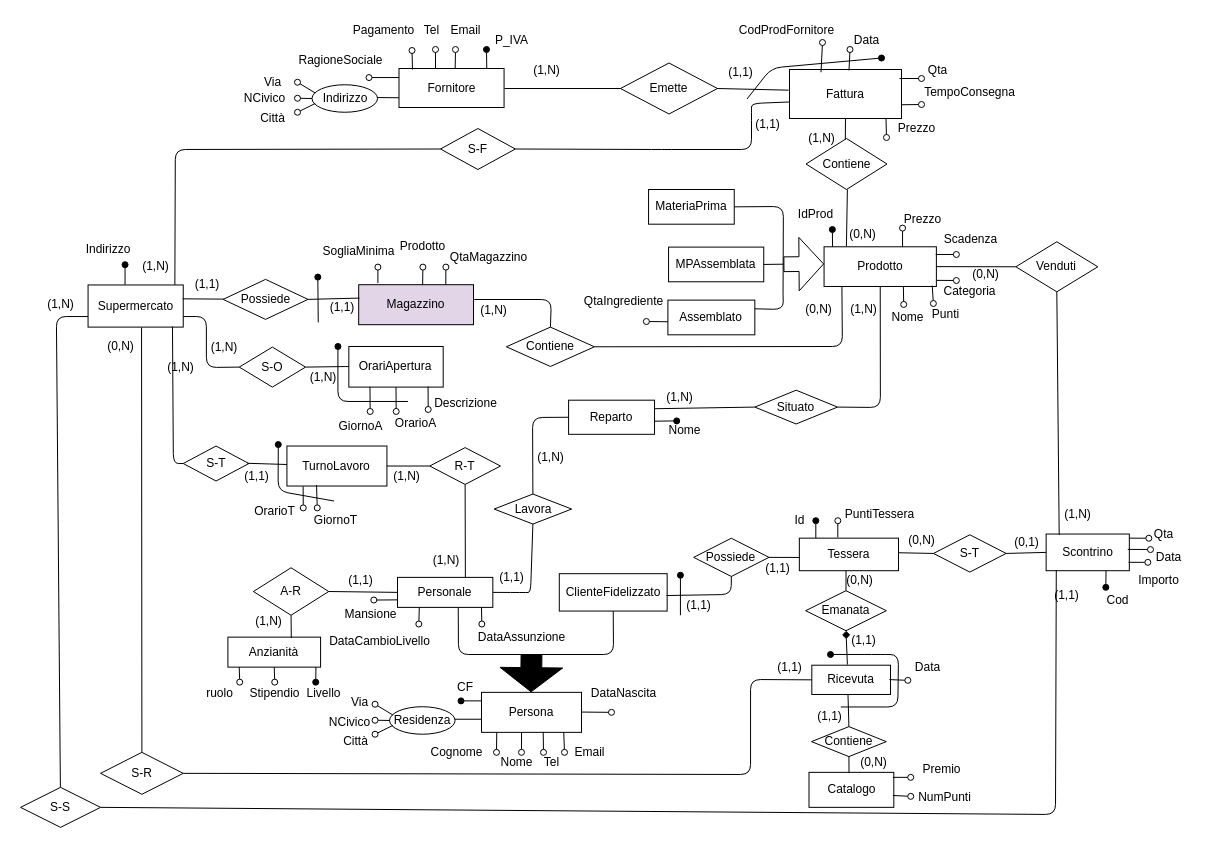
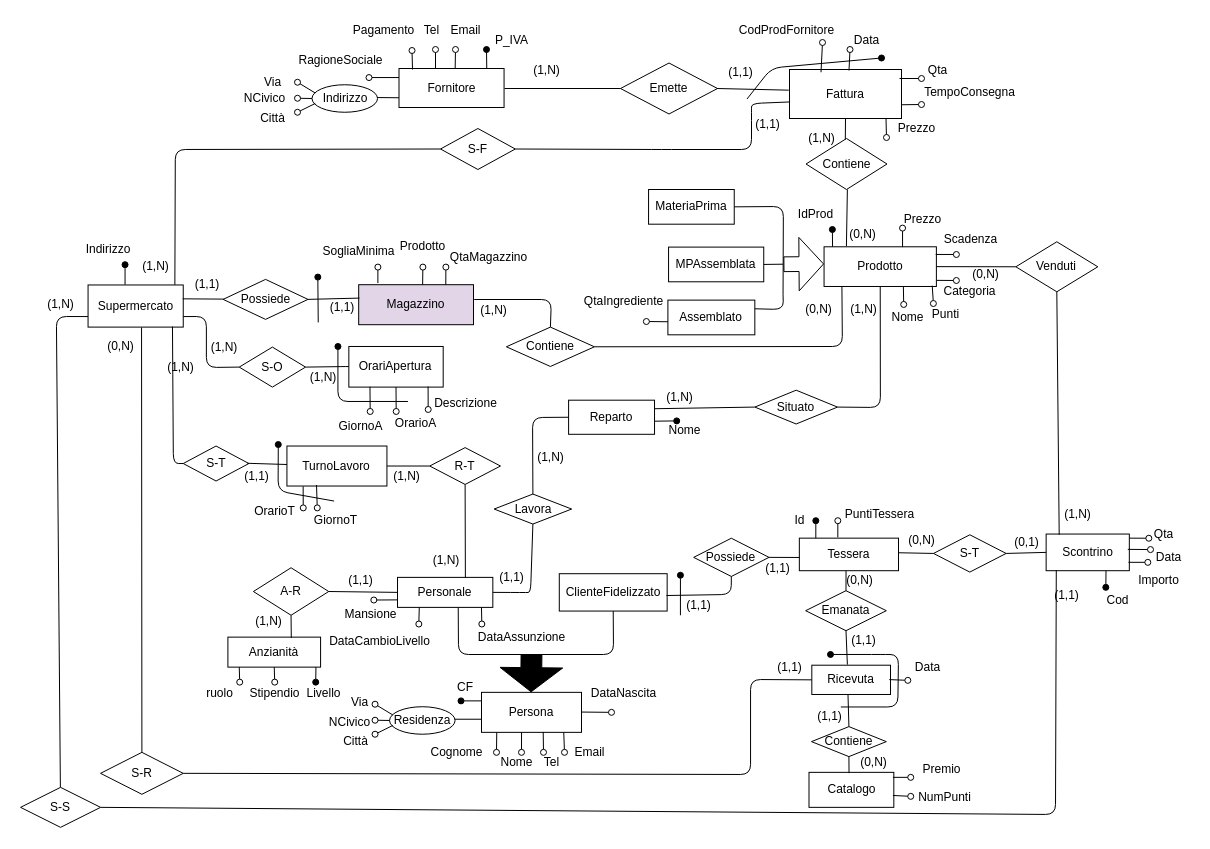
edge "Ricevuta" -> "Emanata": arrowhead diamond -> none
